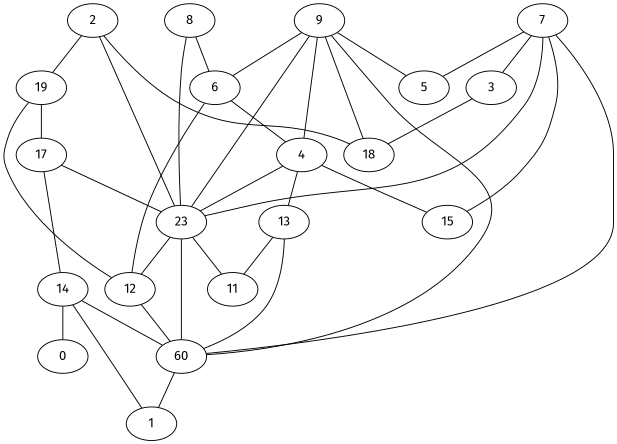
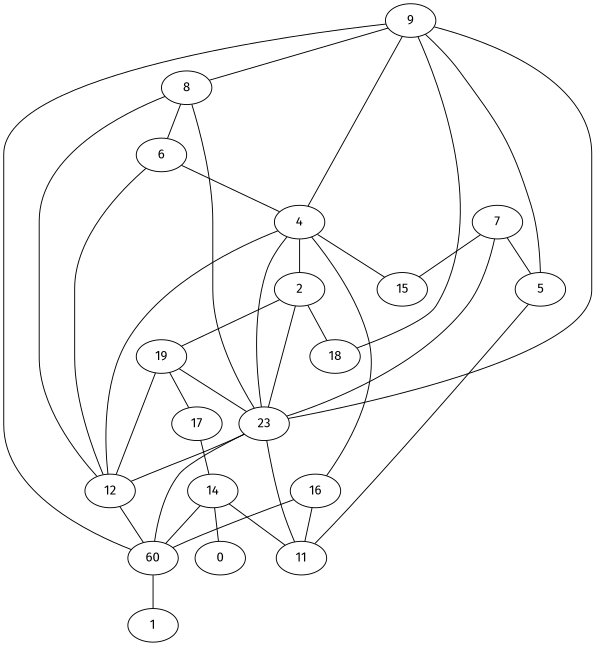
edge "9" -- "6": now "9" -- "8"
node "3": removed
edge "17" -- "23": now "19" -- "23"
node "13": label "13" -> "16"
edge "4" -- "2": added
edge "8" -- "12": added
edge "7" -- "60": removed
edge "4" -- "12": added
edge "14" -- "1": now "14" -- "11"
edge "5" -- "11": added
